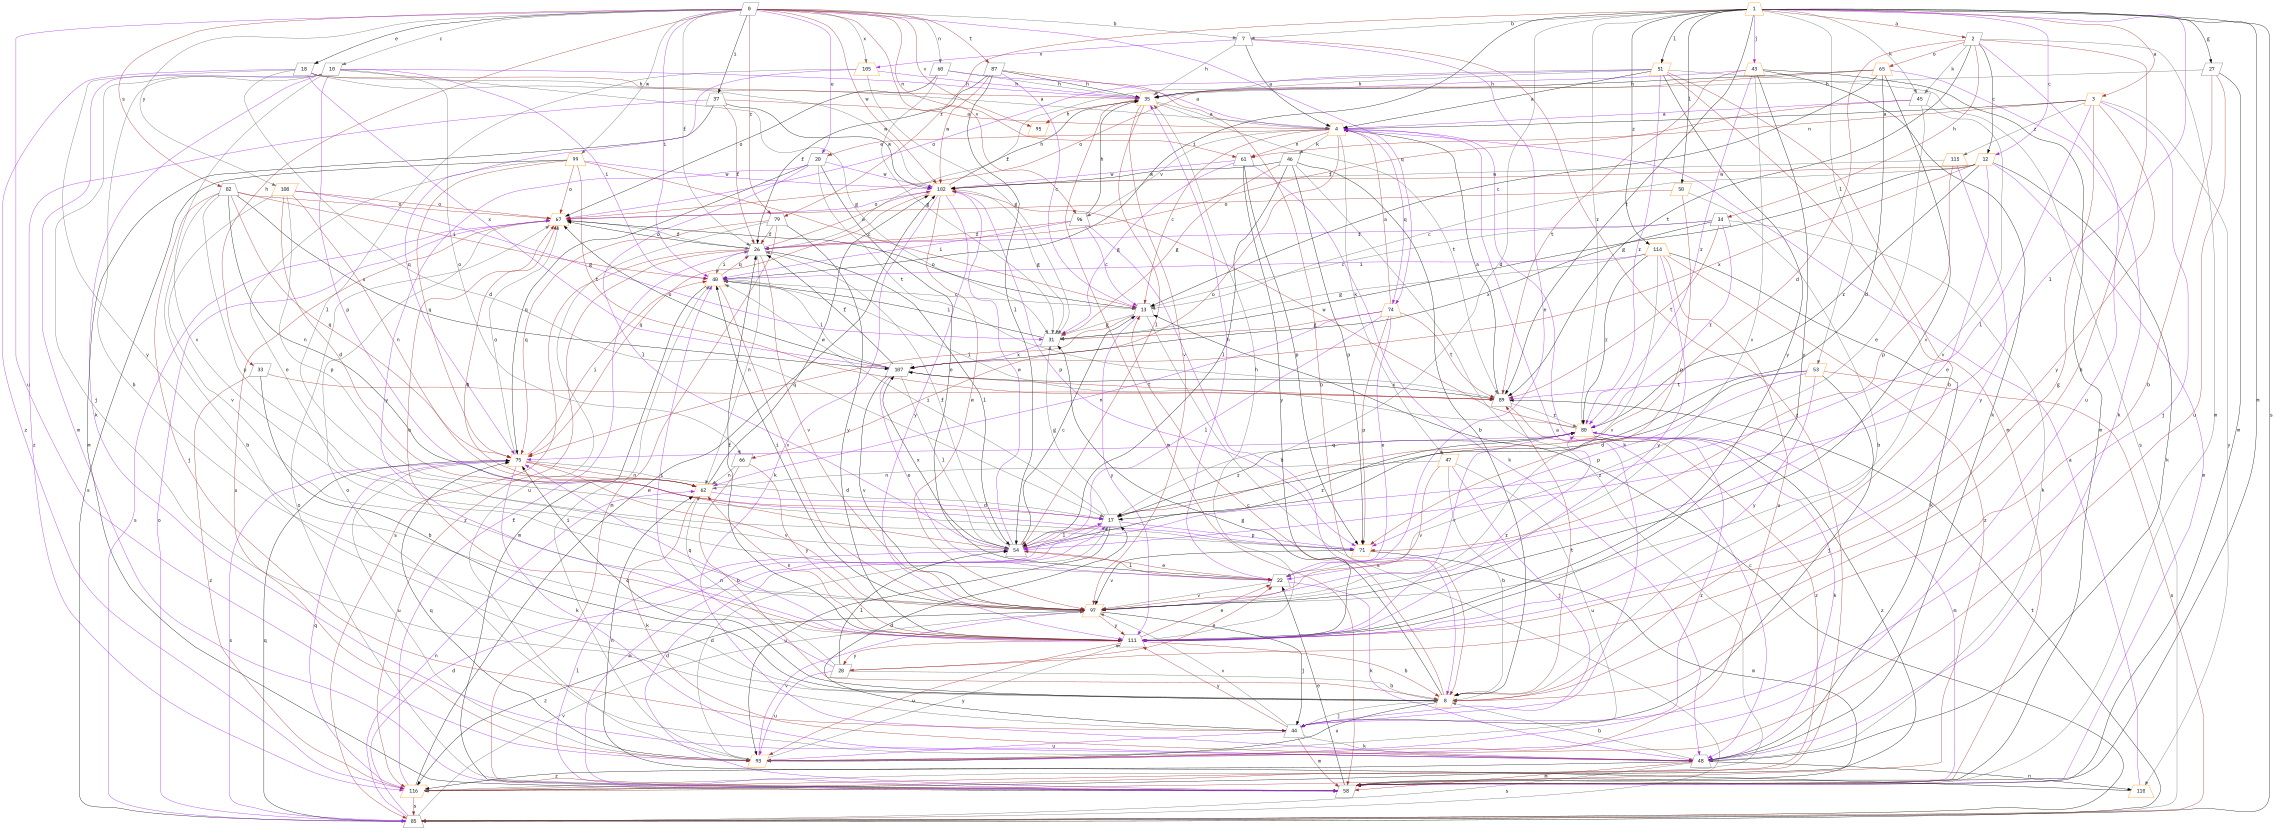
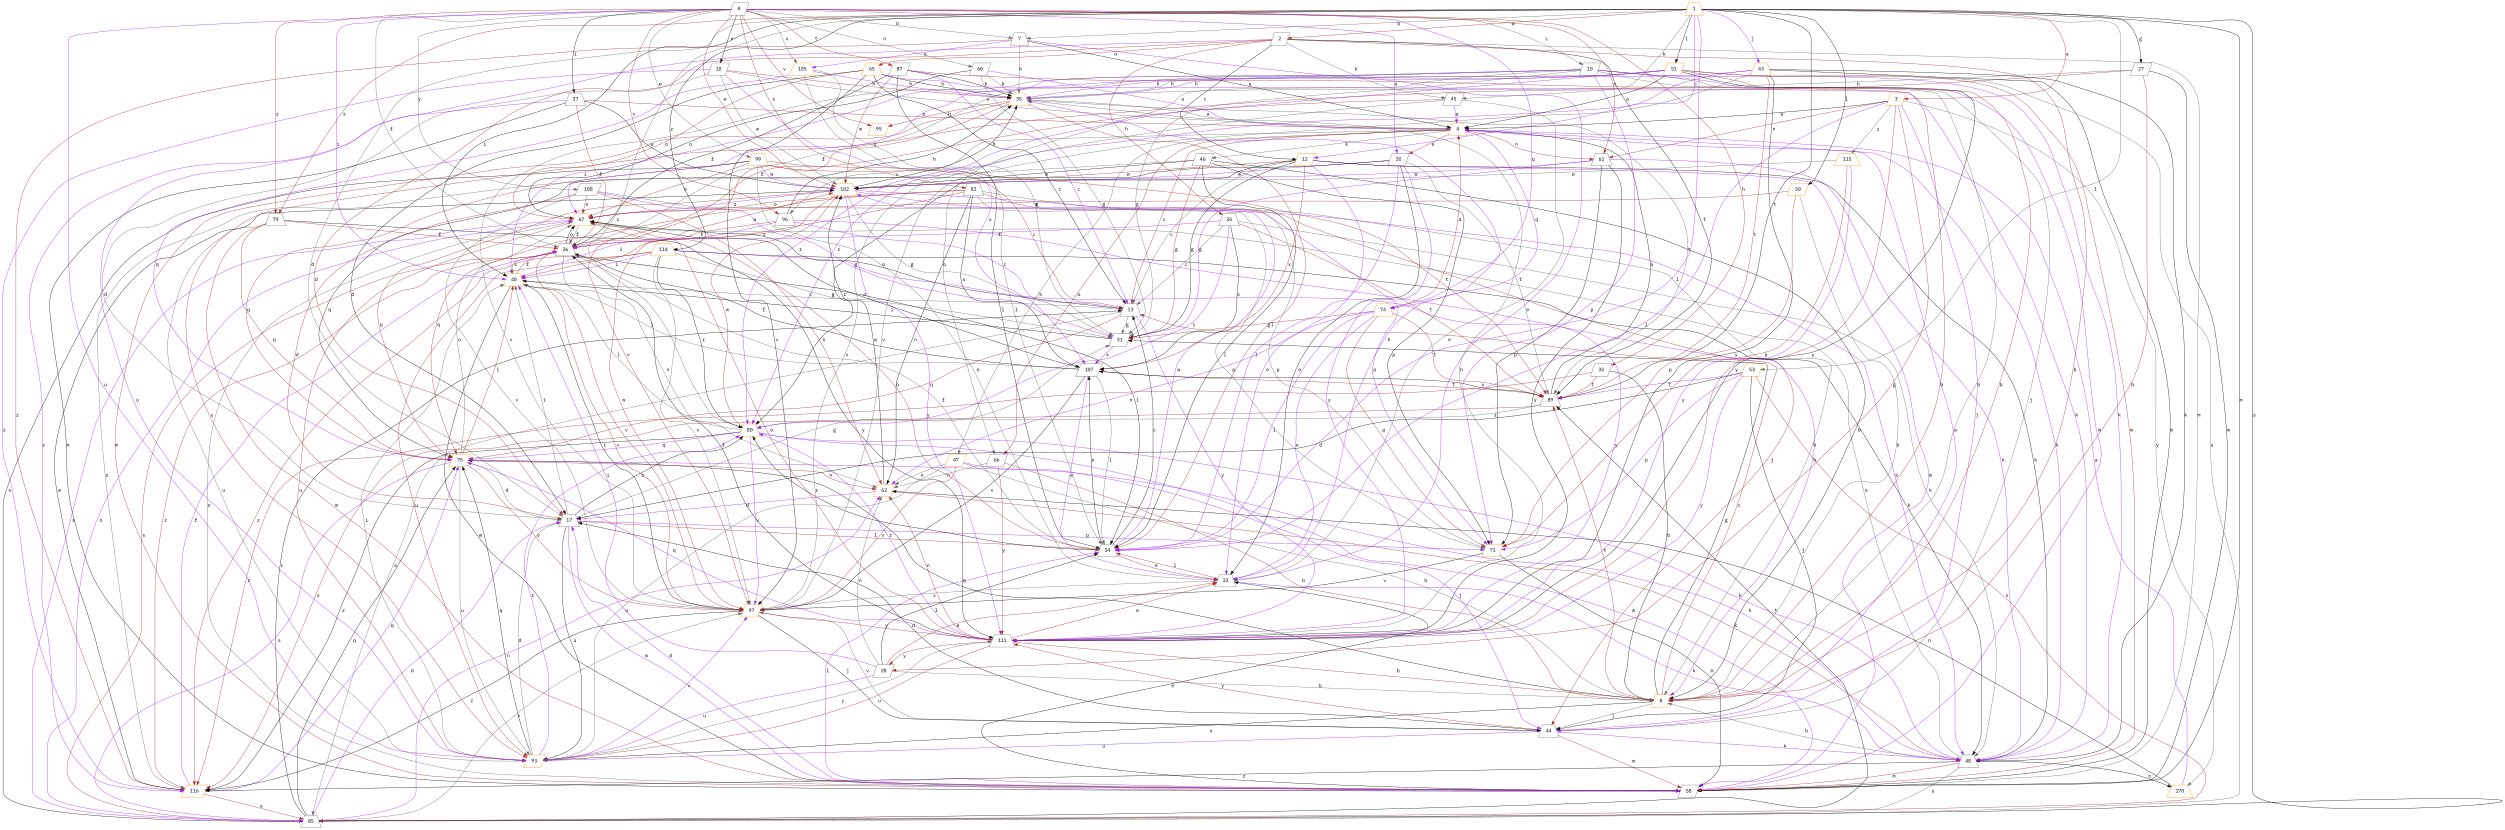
node "108": color darkorange -> gray40
edge "40" -> "26": label "q" -> "f"
edge "18" -> "111": removed, label "y"
edge "44" -> "48": color gray40 -> purple
node "110": label "110" -> "170"
